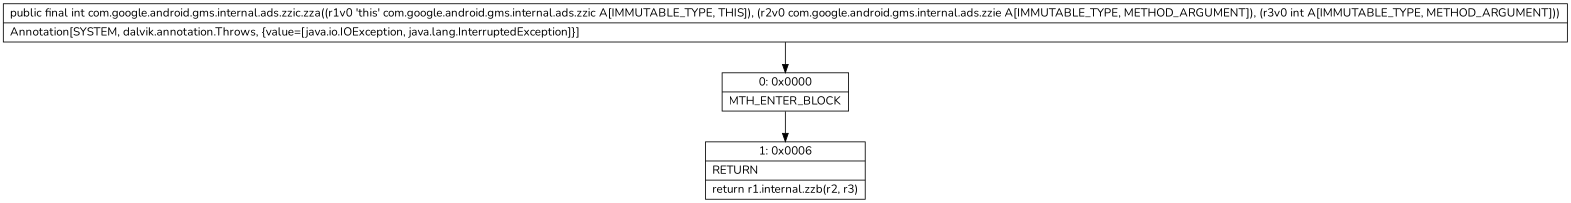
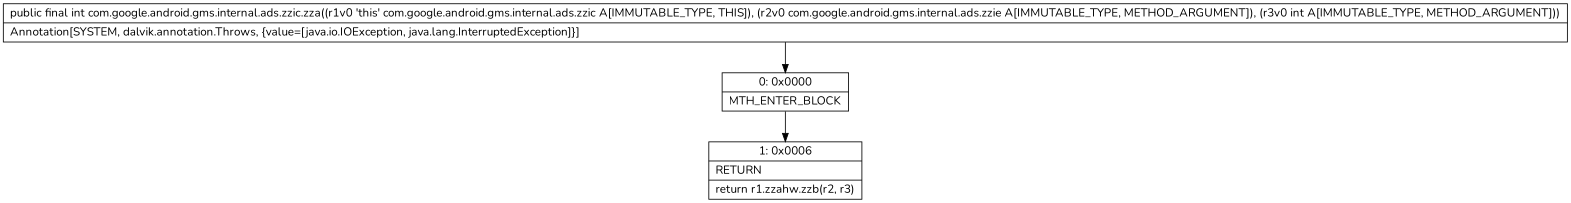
node "1: 0x0006": text "return r1.internal.zzb(r2, r3)" -> "return r1.zzahw.zzb(r2, r3)"
